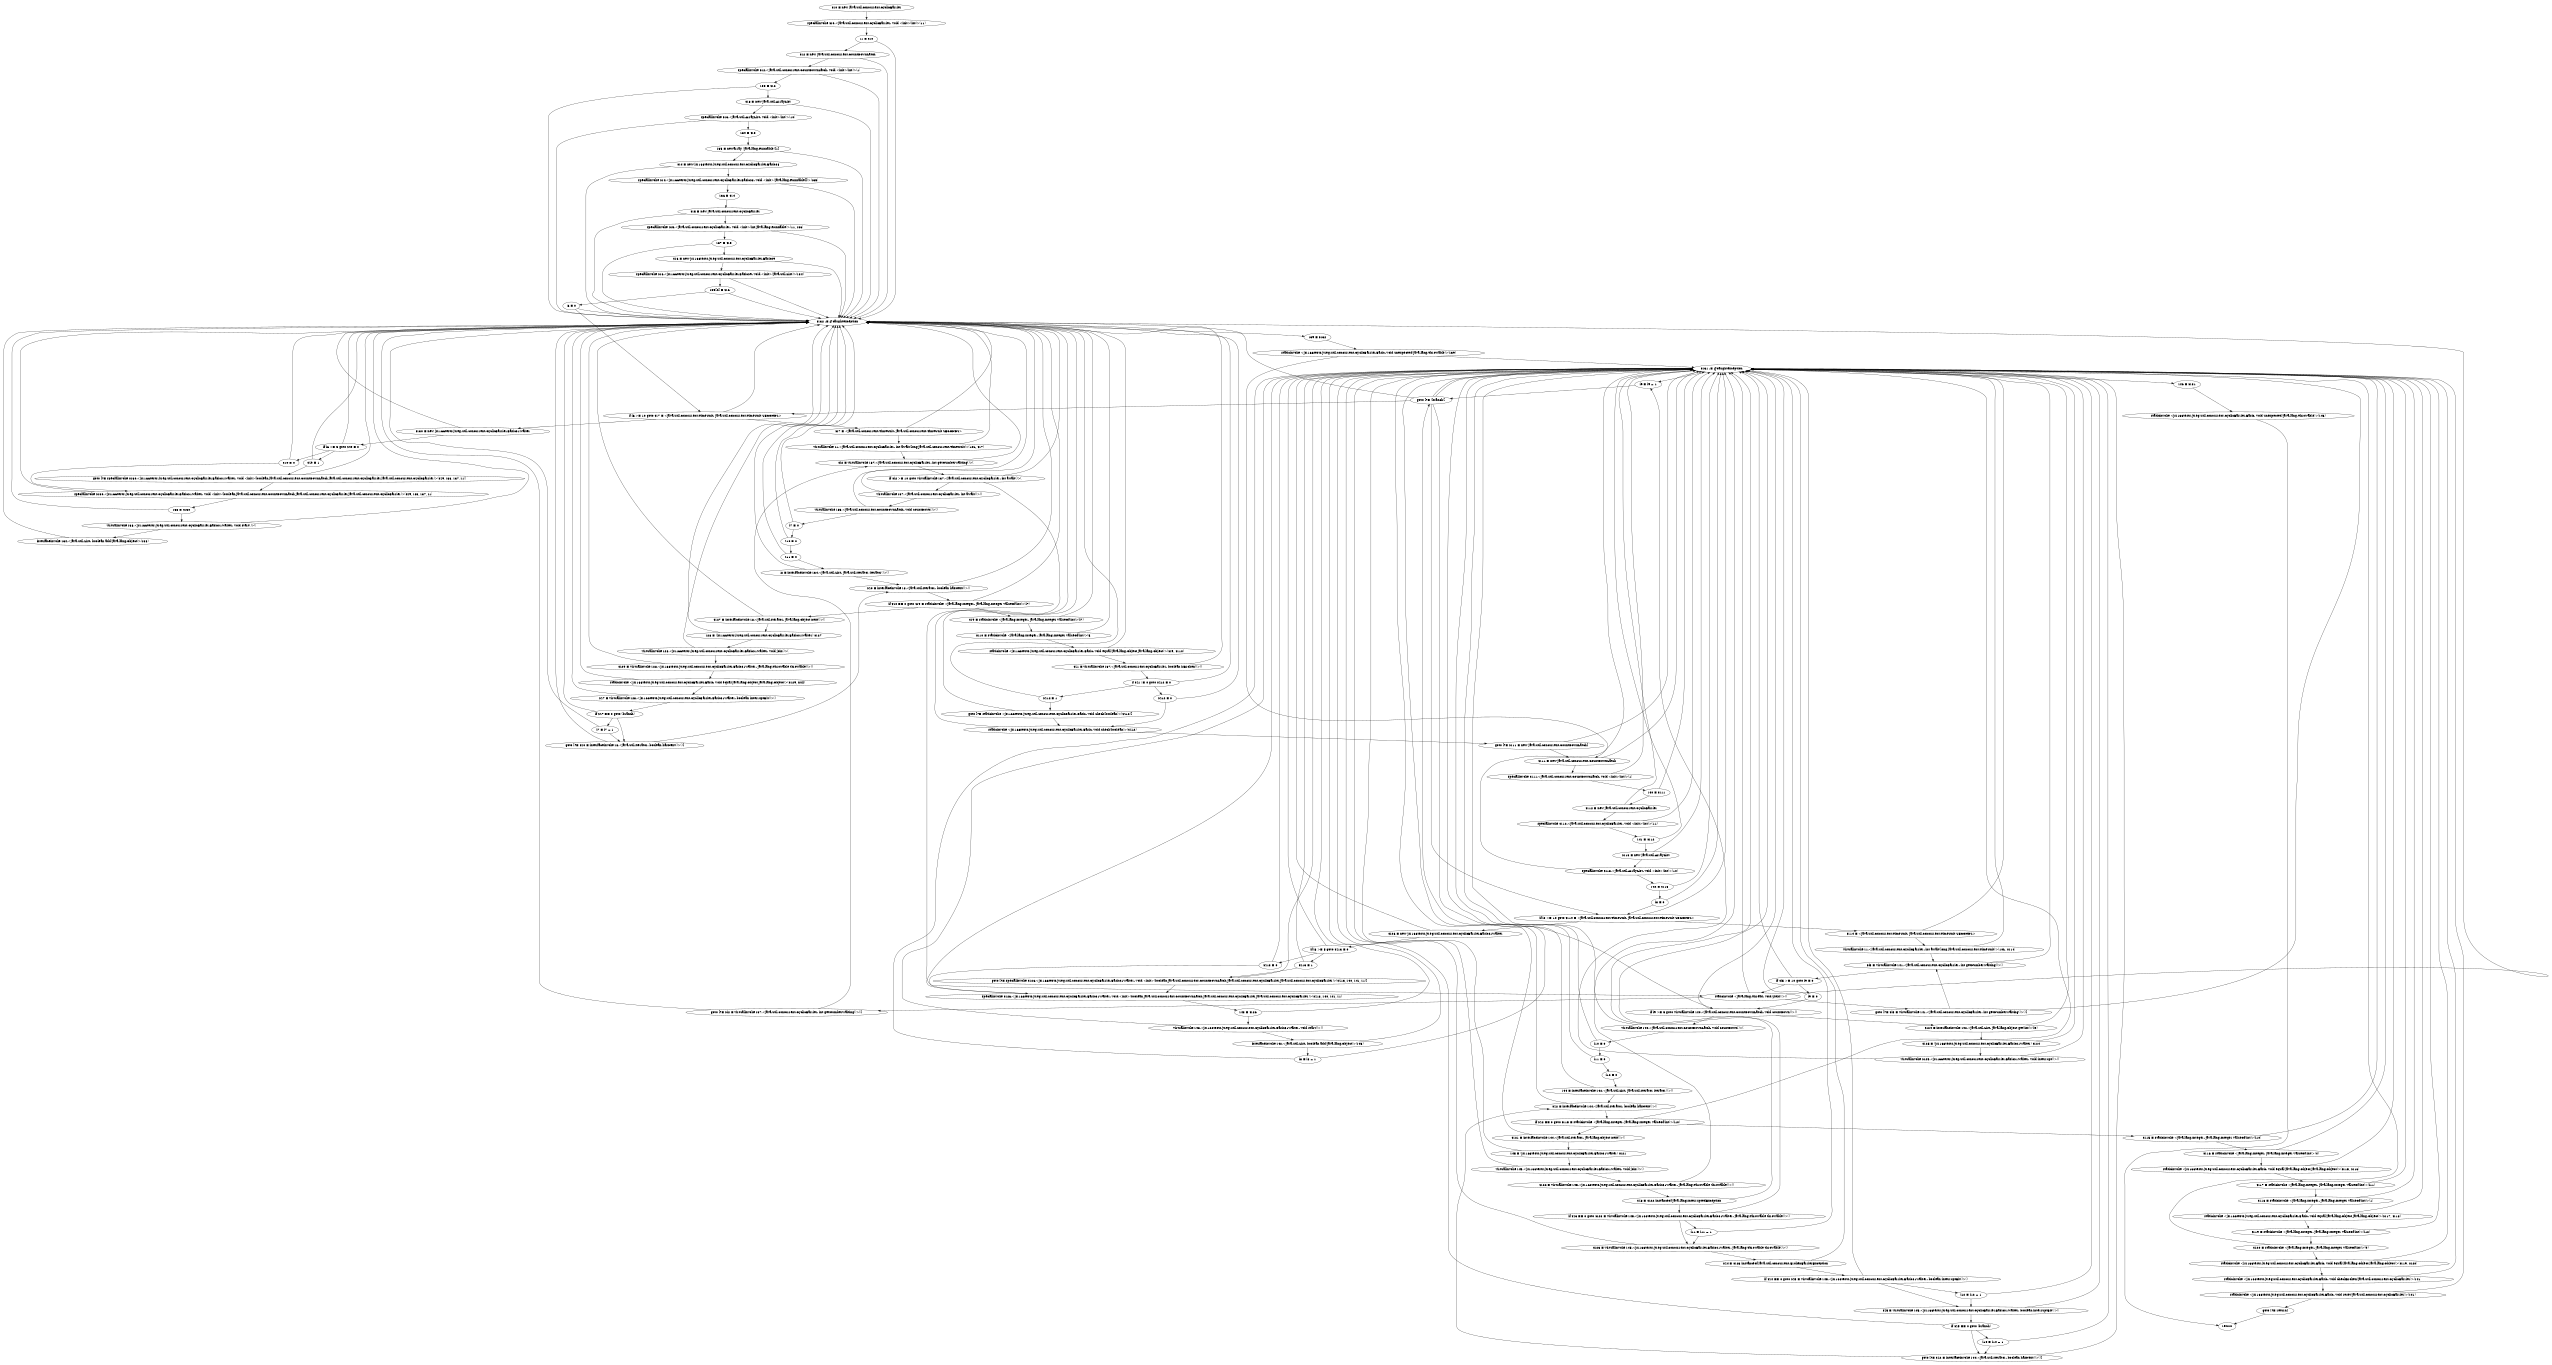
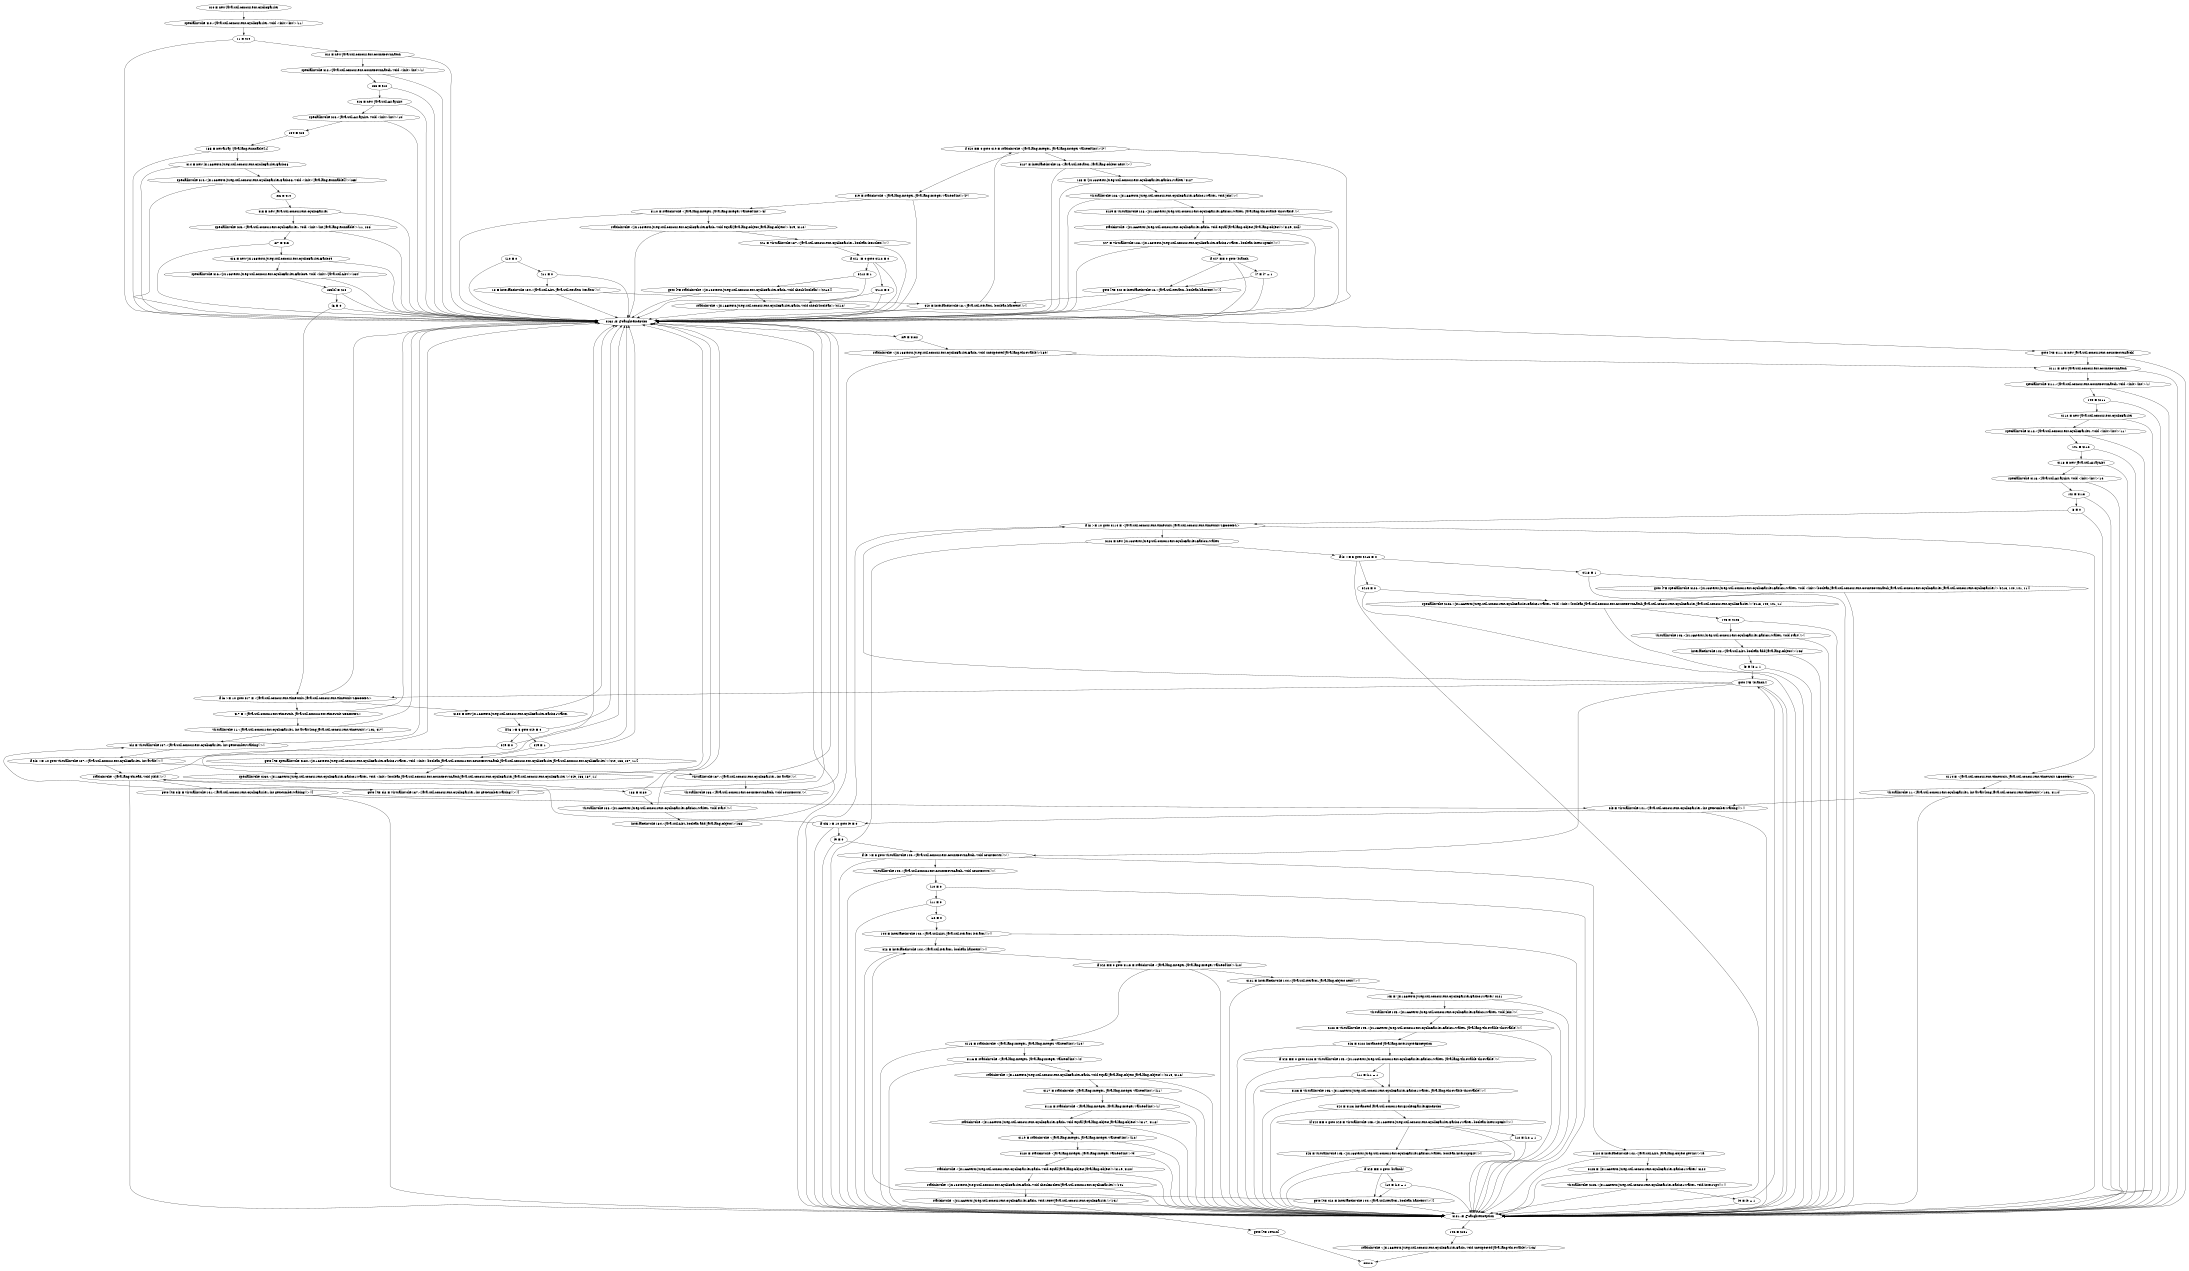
edge "goto [?= (branch)]" -> "$r32 := @caughtexception": removed
edge "$r31 := @caughtexception" -> "i9 = i9 + 1": reversed
node "i7 = 0": removed
